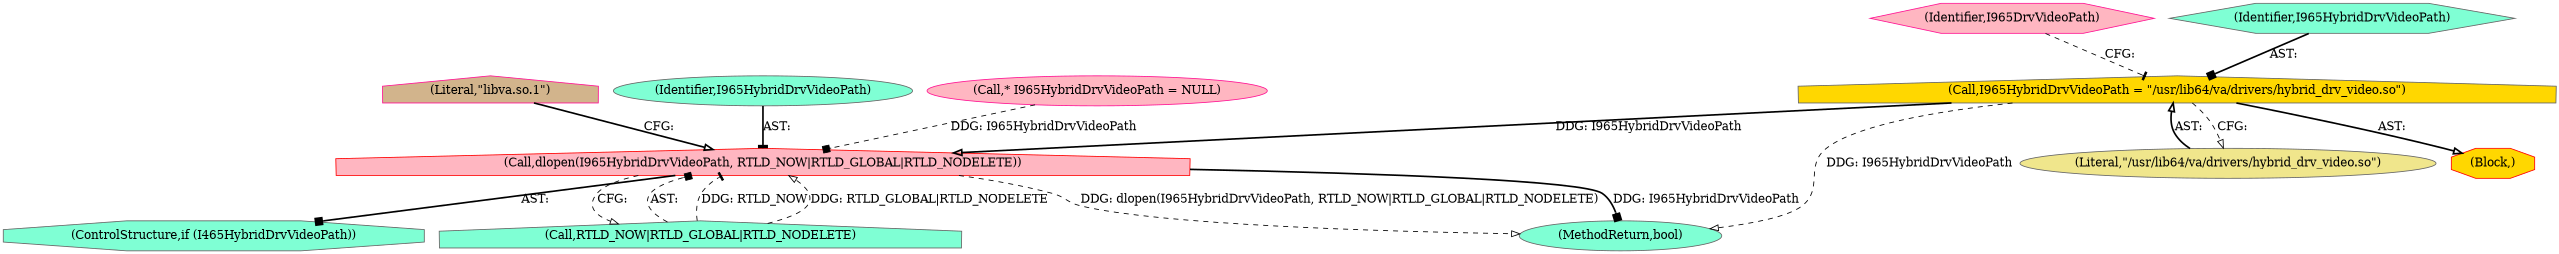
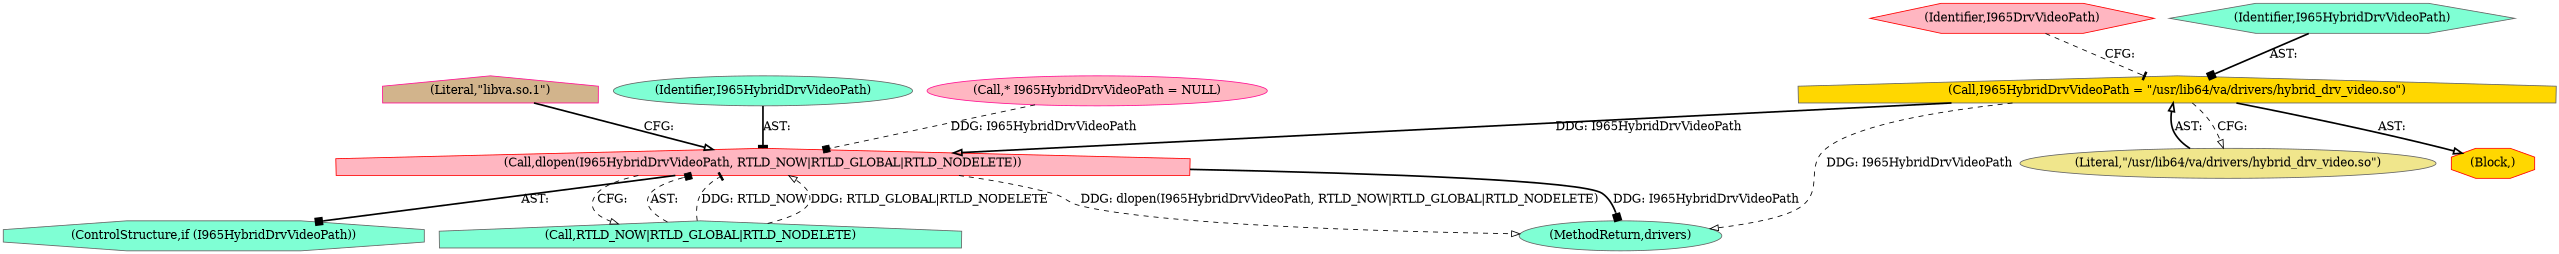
node "(Identifier,I965DrvVideoPath)": color deeppink -> red
node "(ControlStructure,if (I465HybridDrvVideoPath))": label "(ControlStructure,if (I465HybridDrvVideoPath))" -> "(ControlStructure,if (I965HybridDrvVideoPath))"
node "(MethodReturn,bool)": label "(MethodReturn,bool)" -> "(MethodReturn,drivers)"
